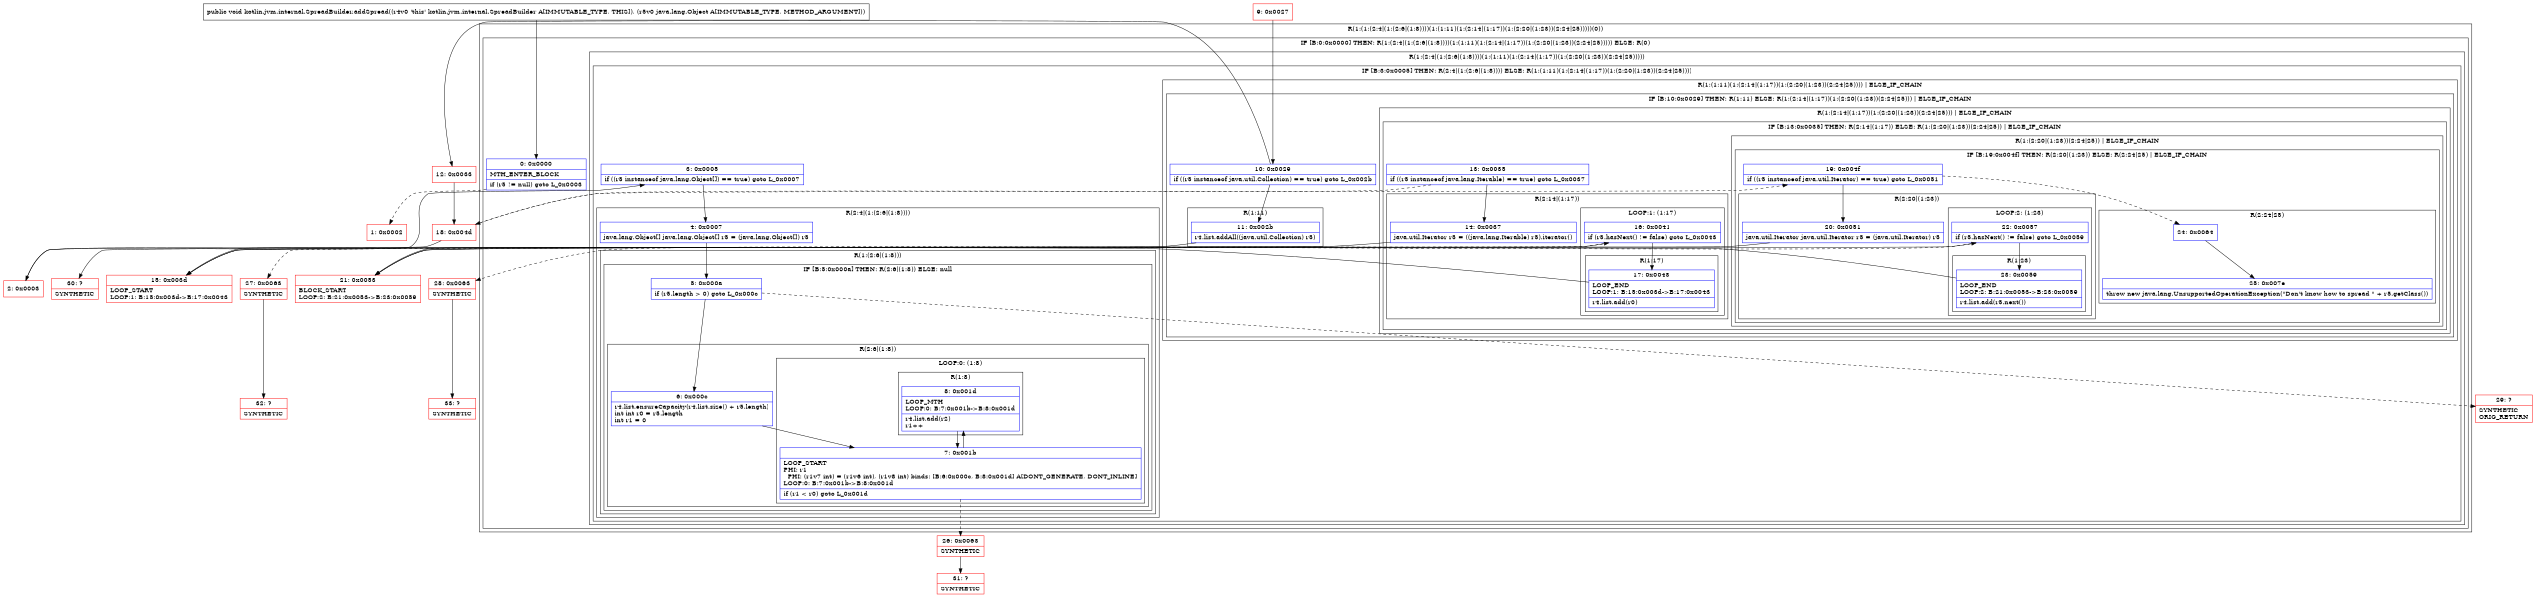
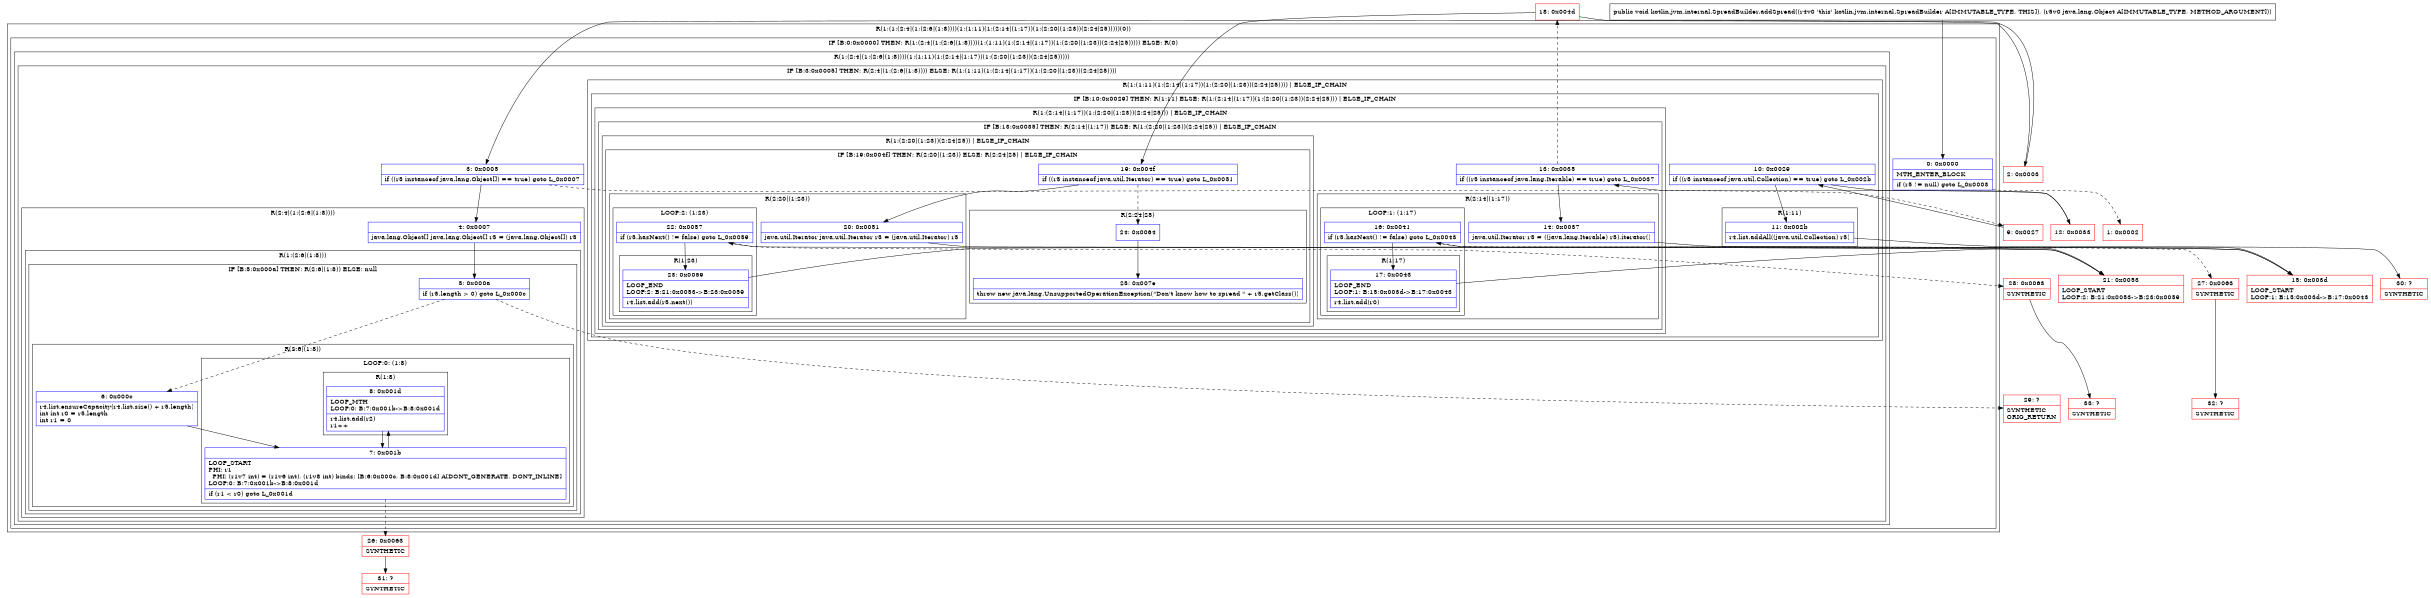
edge "18: 0x004d" -> "19: 0x004f": style dashed -> solid
edge "3: 0x0005" -> "9: 0x0027": added
edge "12: 0x0033" -> "18: 0x004d": now "12: 0x0033" -> "13: 0x0035"
node "21: 0x0053": text "BLOCK_START" -> "LOOP_START"
edge "5: 0x000a" -> "6: 0x000c": style solid -> dashed
